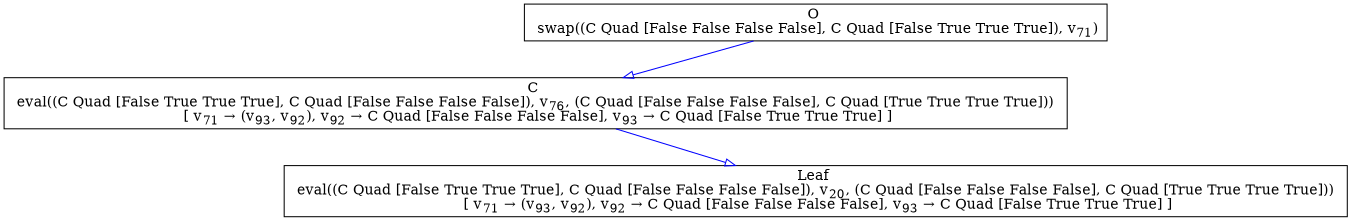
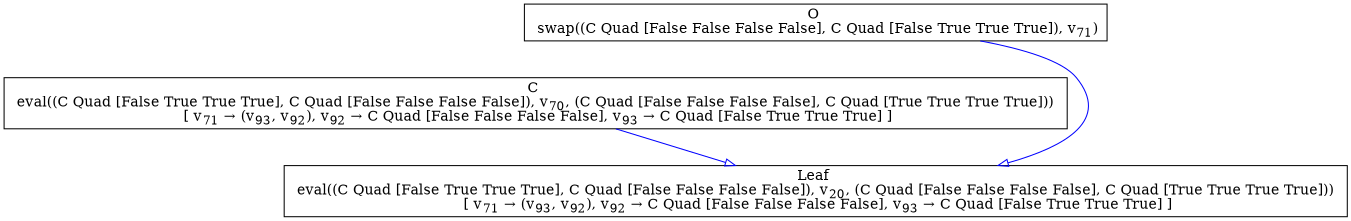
edge "O" -> "C": now "O" -> "Leaf"
node "C": text "76" -> "70"
